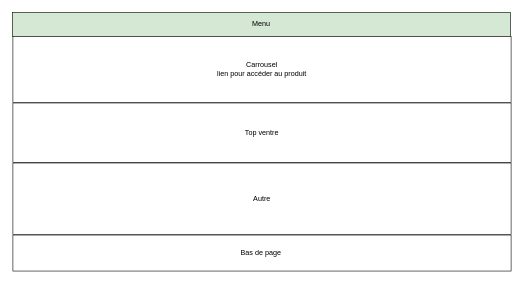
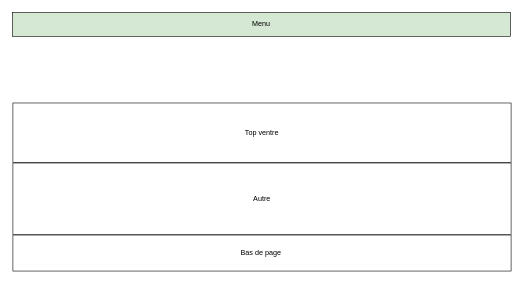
node "Carrousel lien pour accéder au produit": removed
